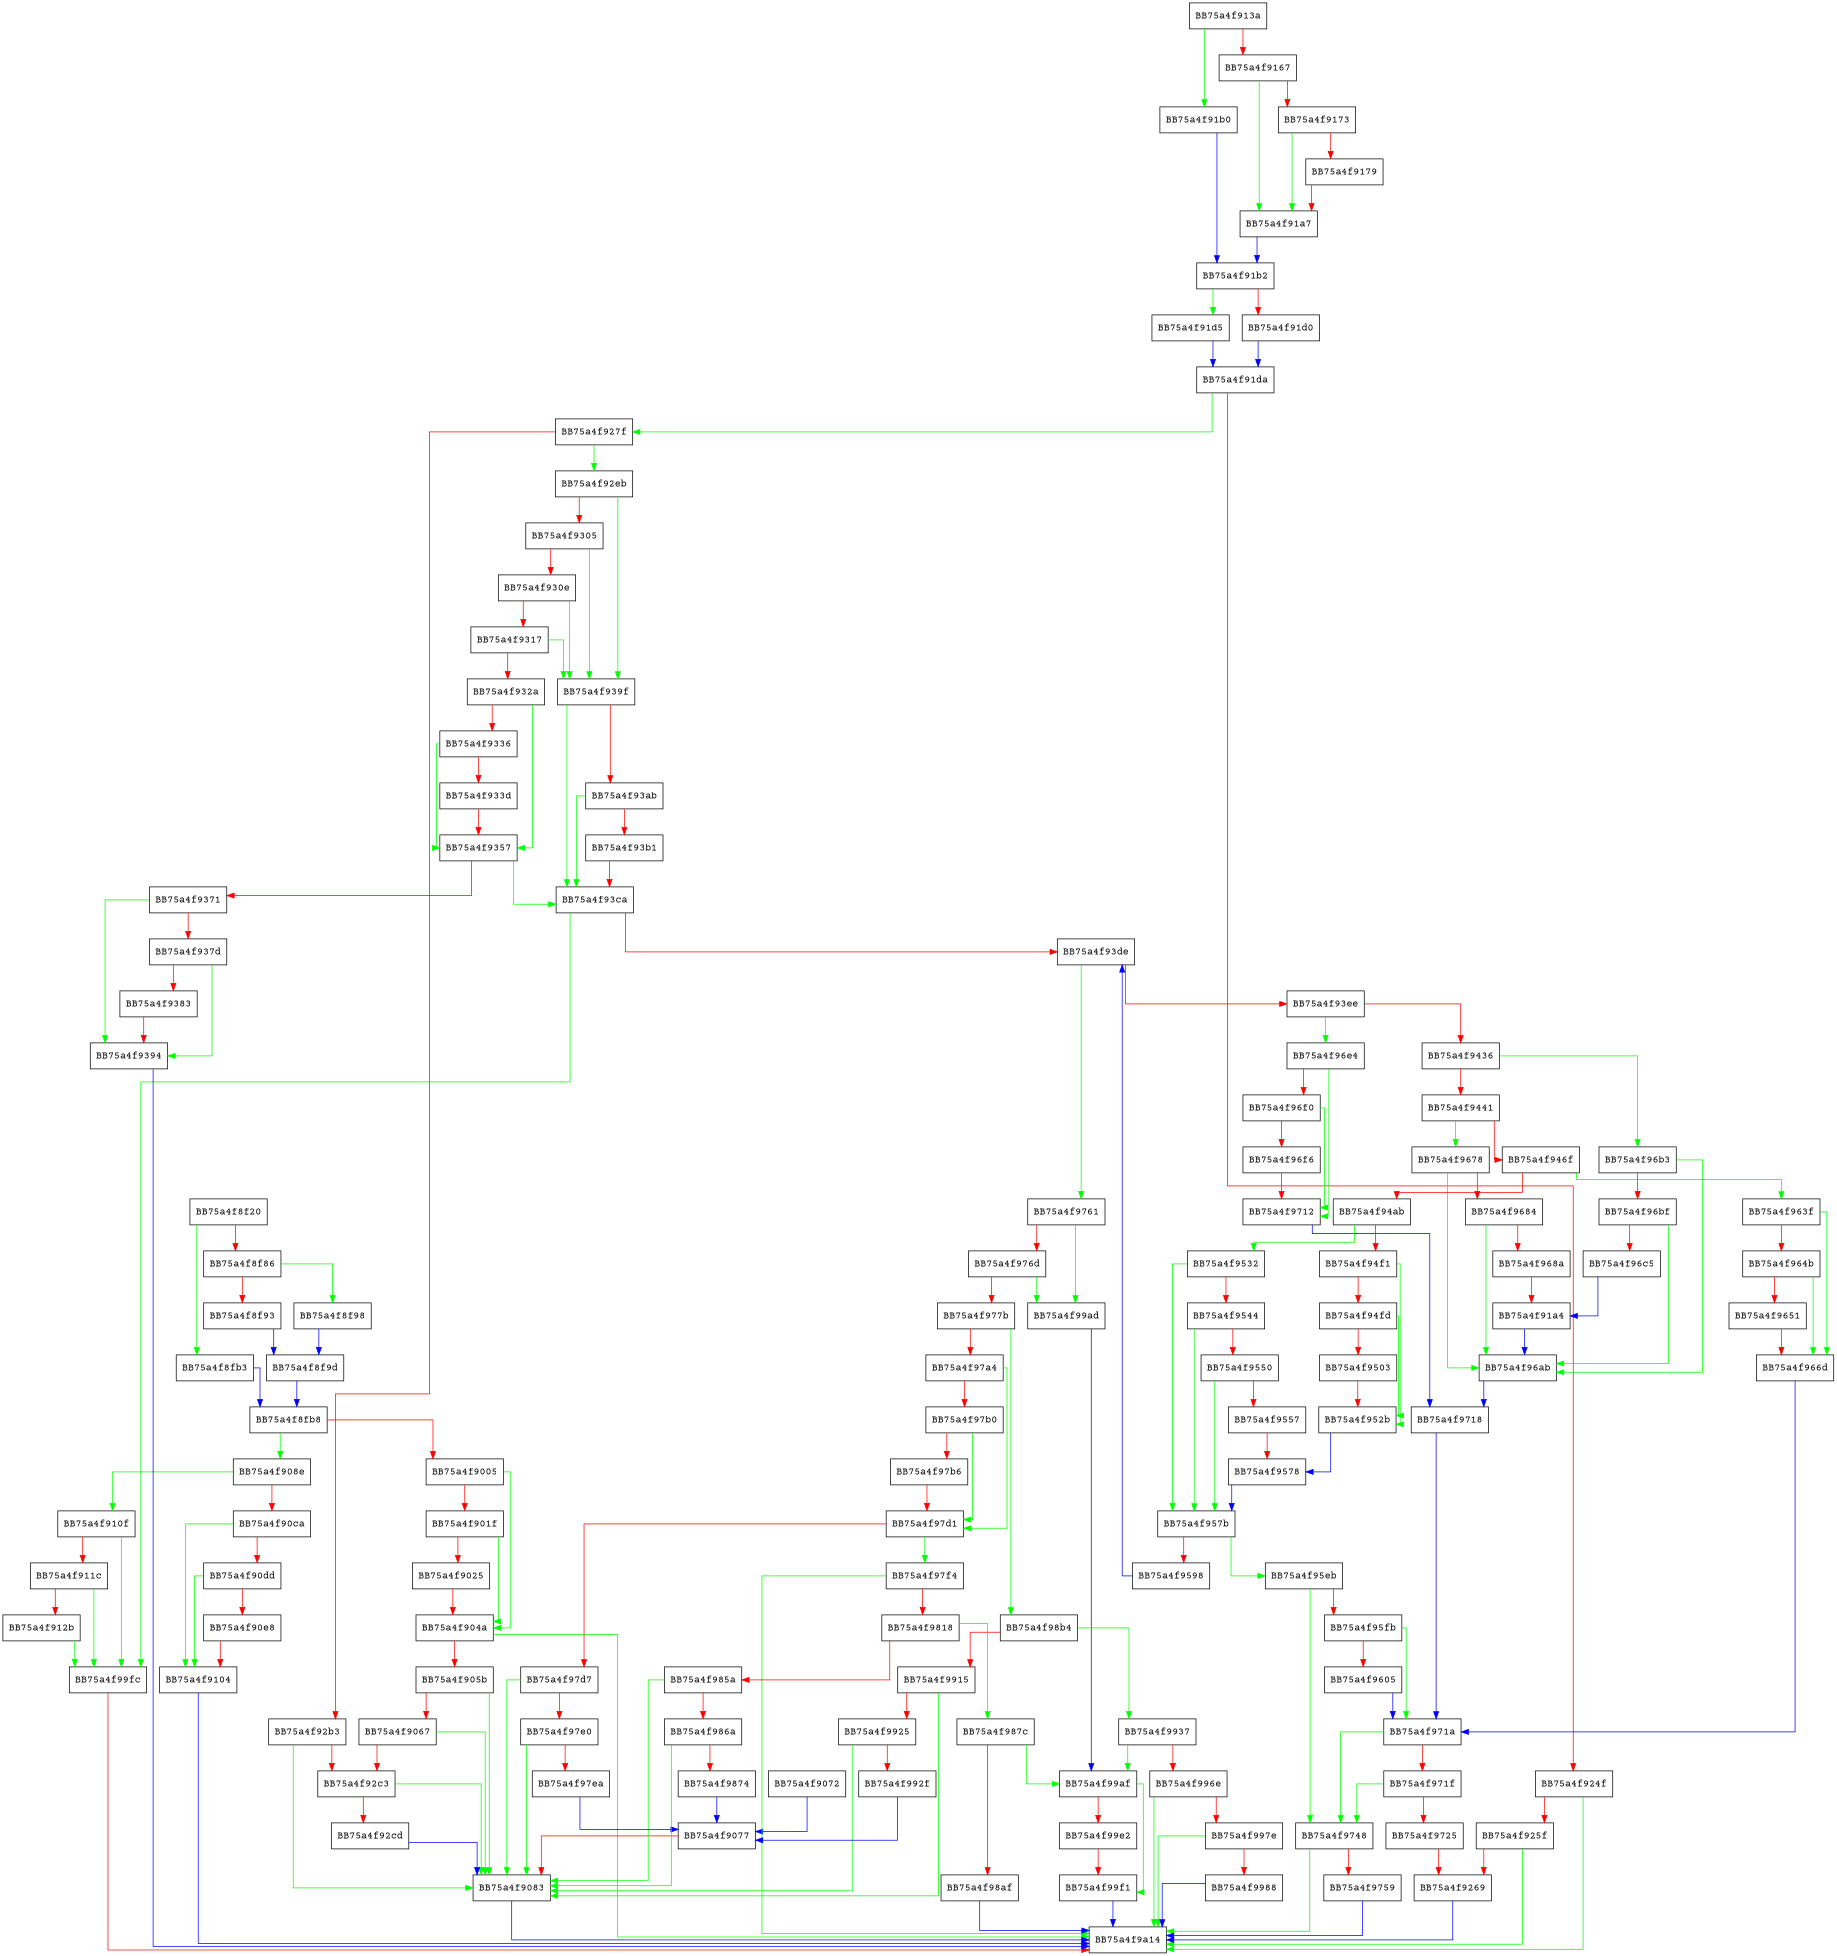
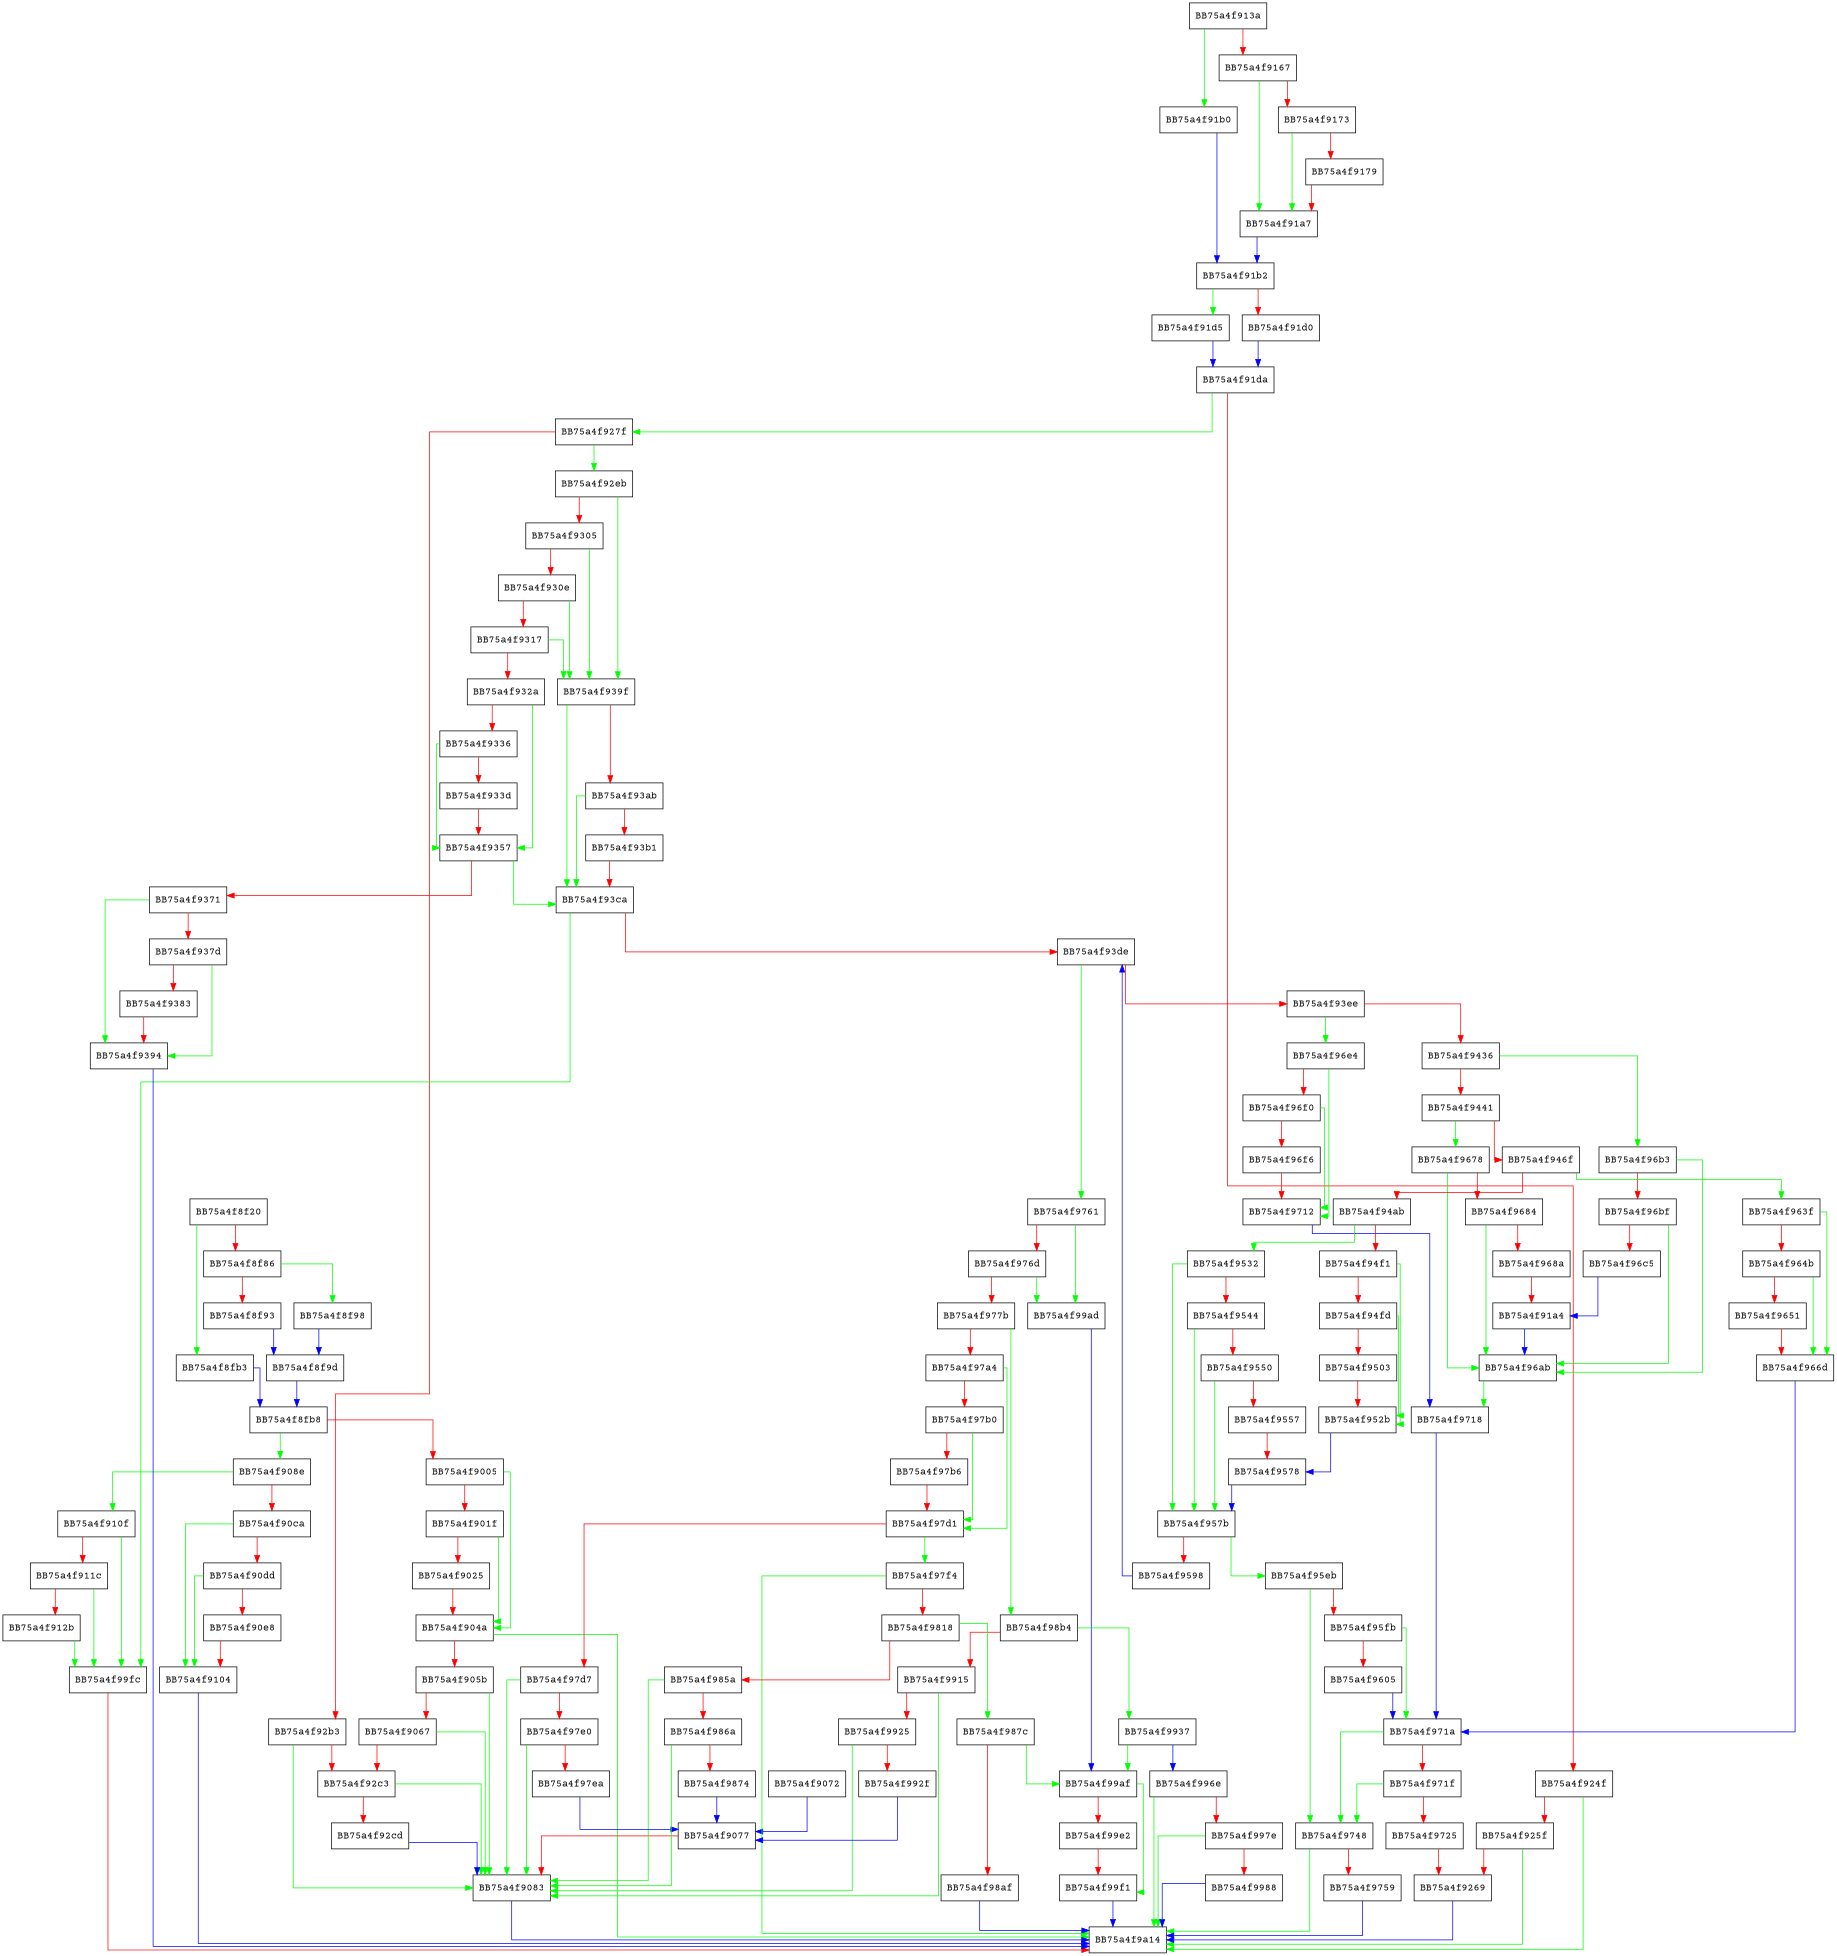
edge "BB75a4f96ab" -> "BB75a4f9718": color blue -> green
edge "BB75a4f9937" -> "BB75a4f996e": color red -> blue
